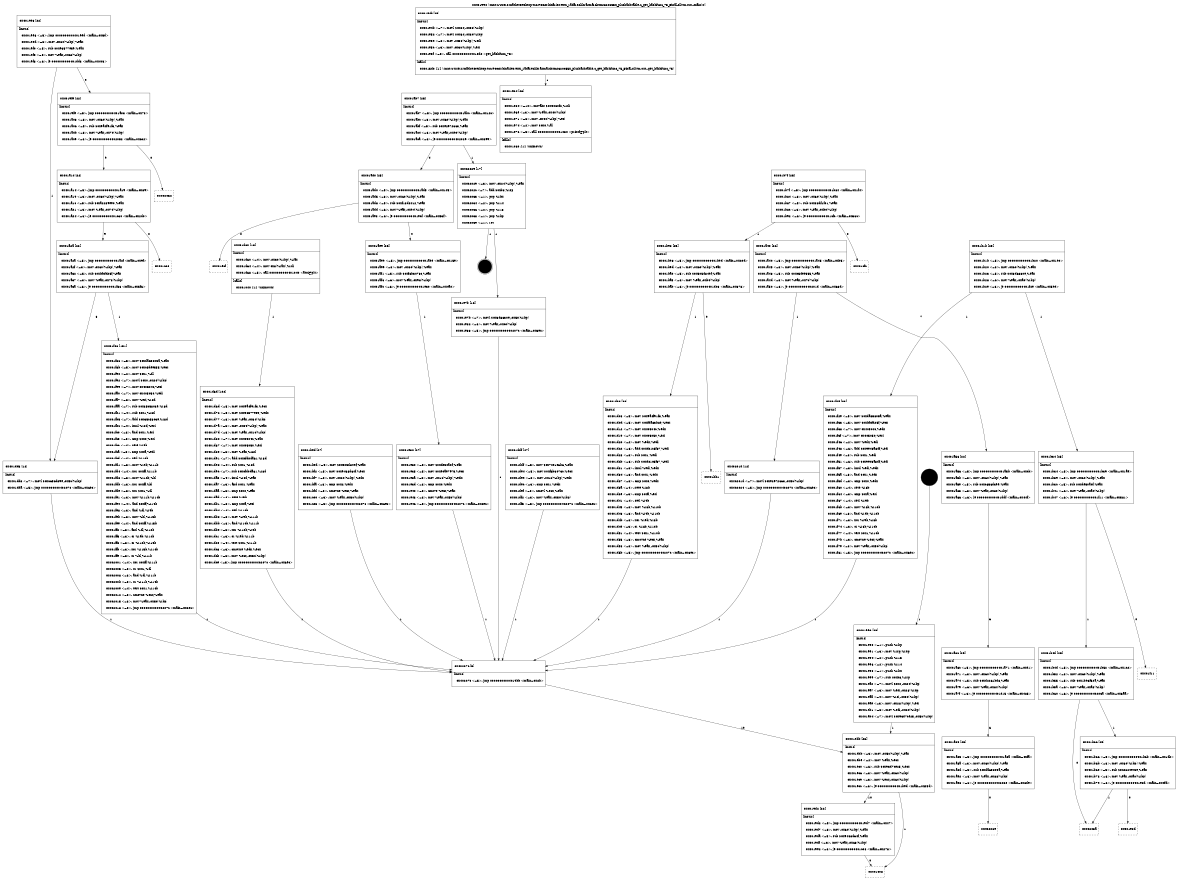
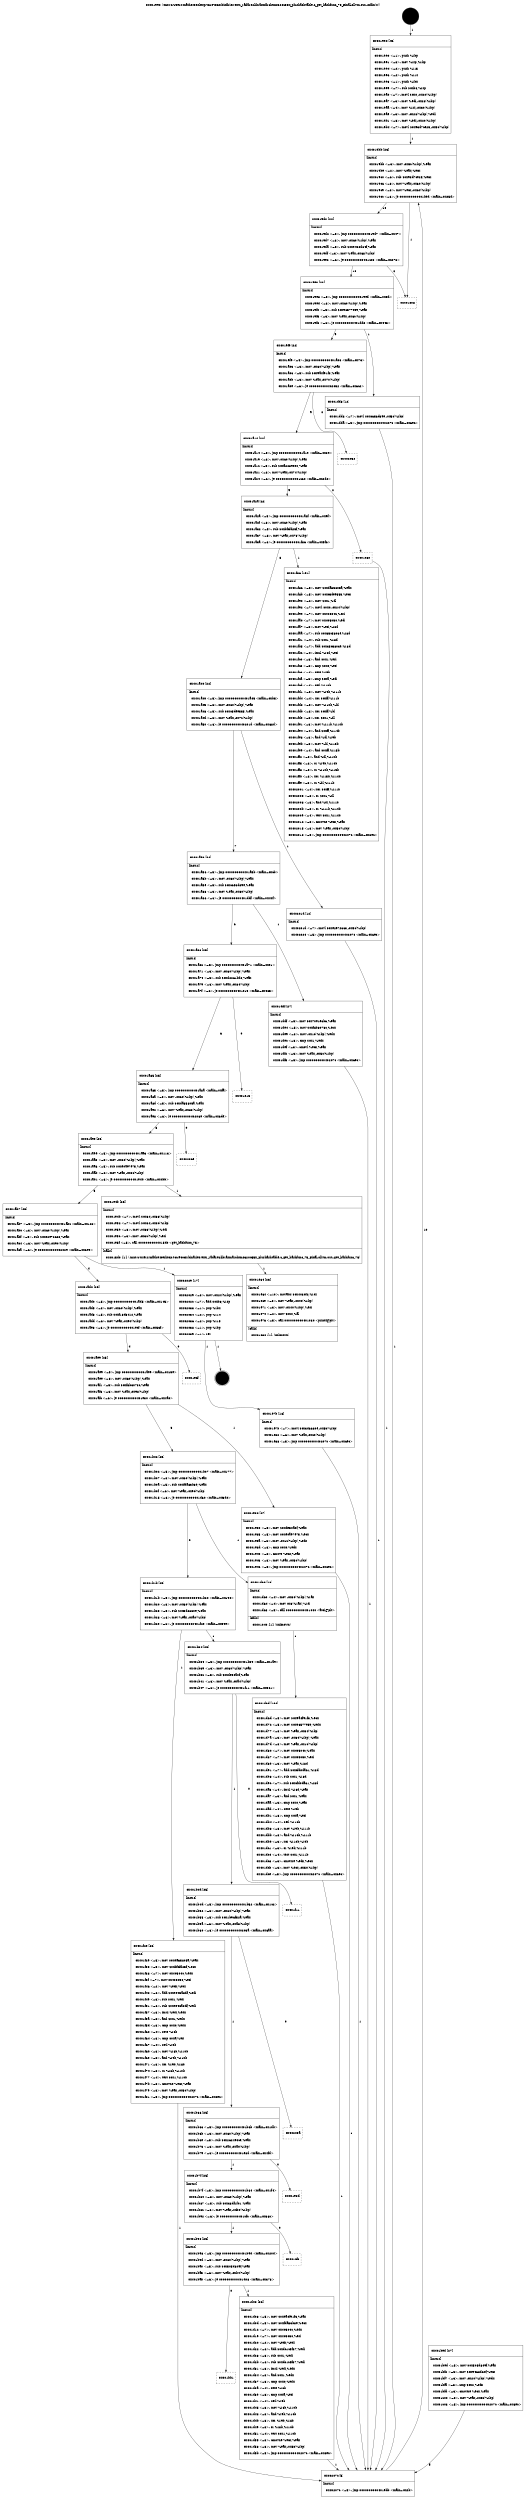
edge "0x4019d2 [22]" -> "0x4019e8 [22]": added, label "10"
edge "0x401a2a [22]" -> "0x401dd3 [12]": now "0x401a2a [22]" -> "0x401a40 [22]"
edge "0x401bed [27]" -> "0x40207c [5]": label " 1" -> " 5"
edge "0x401f86 [151]" -> "0x40207c [5]": now "0x401c60" -> "0x40207c [5]"
edge "0x401b66 [25]" -> "0x40203a": now "0x401b66 [25]" -> "0x401b7f [25]"
edge "0x401a56 [22]" -> "0x401ddf [27]": added, label "1"
node "0x401e15": added
node "0x401a9e [25]": added
node "0x401b02 [25]": added
